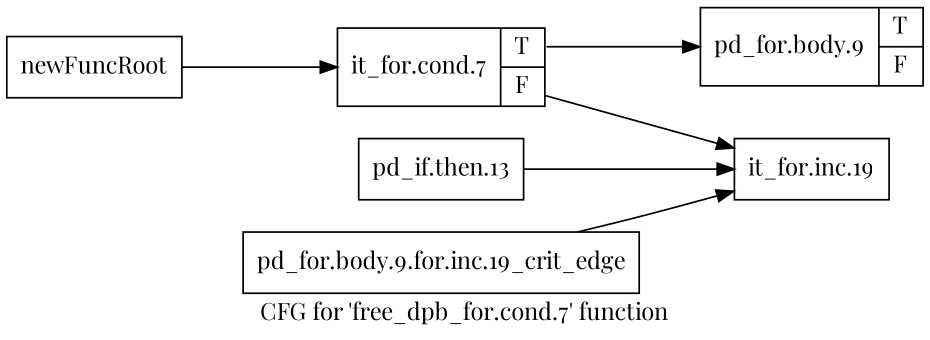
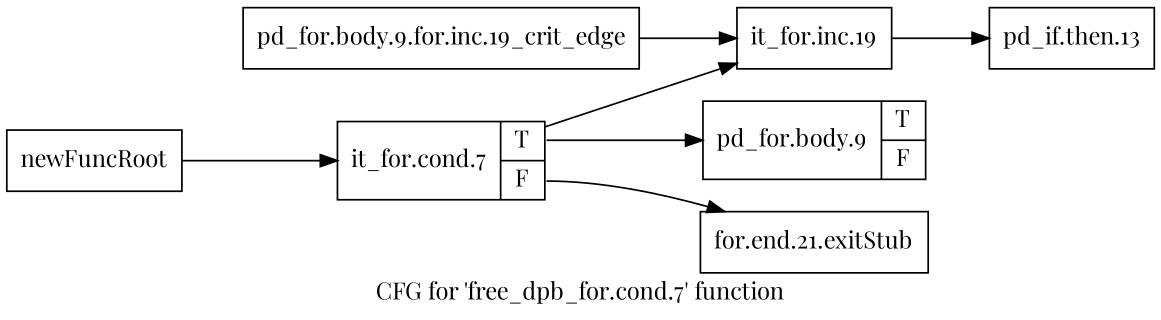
edge "pd_if.then.13" -> "it_for.inc.19": reversed
node "for.end.21.exitStub": added
